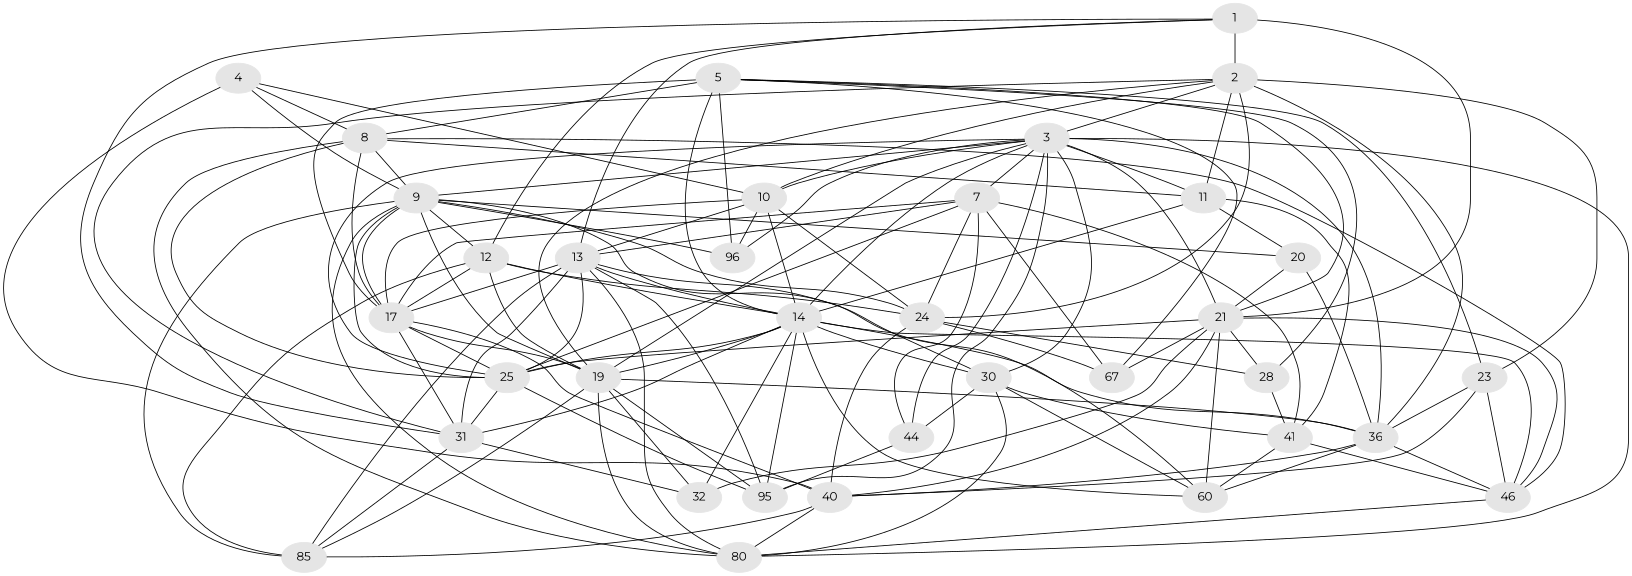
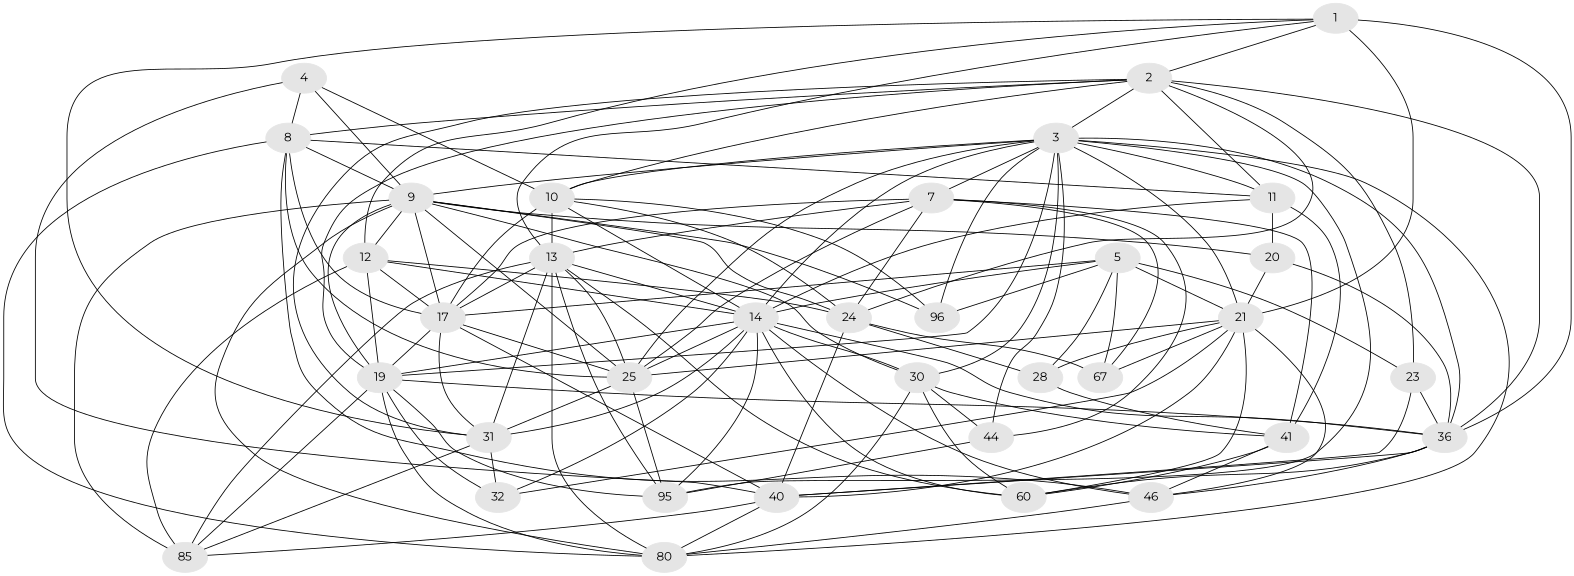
edge "5" -- "8": now "2" -- "8"
edge "1" -- "36": added
edge "23" -- "46": removed
